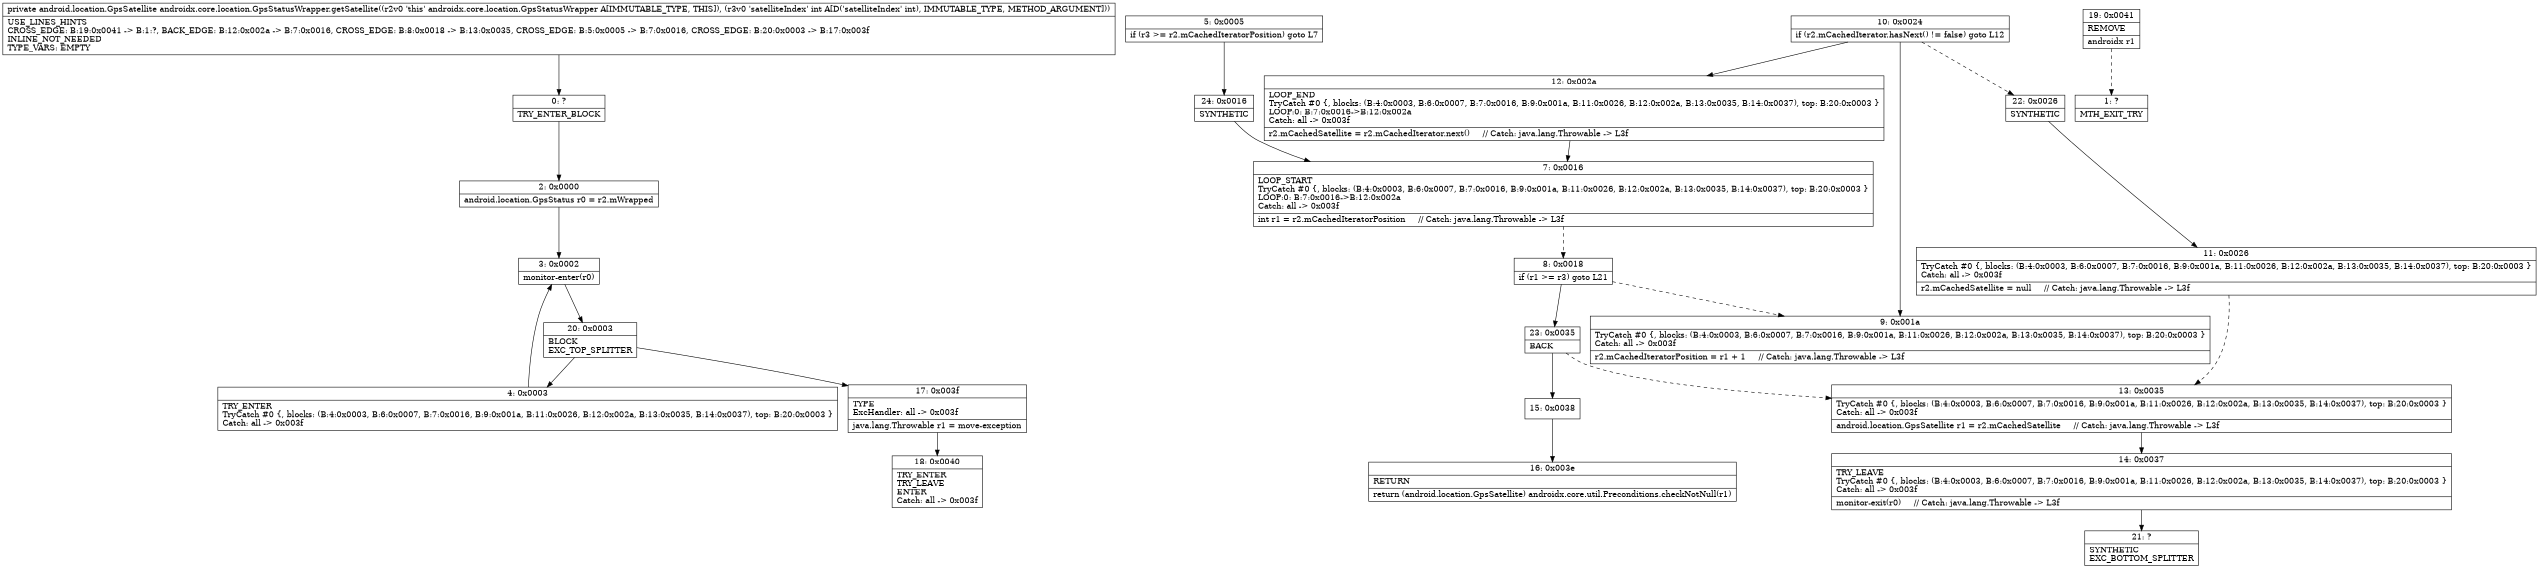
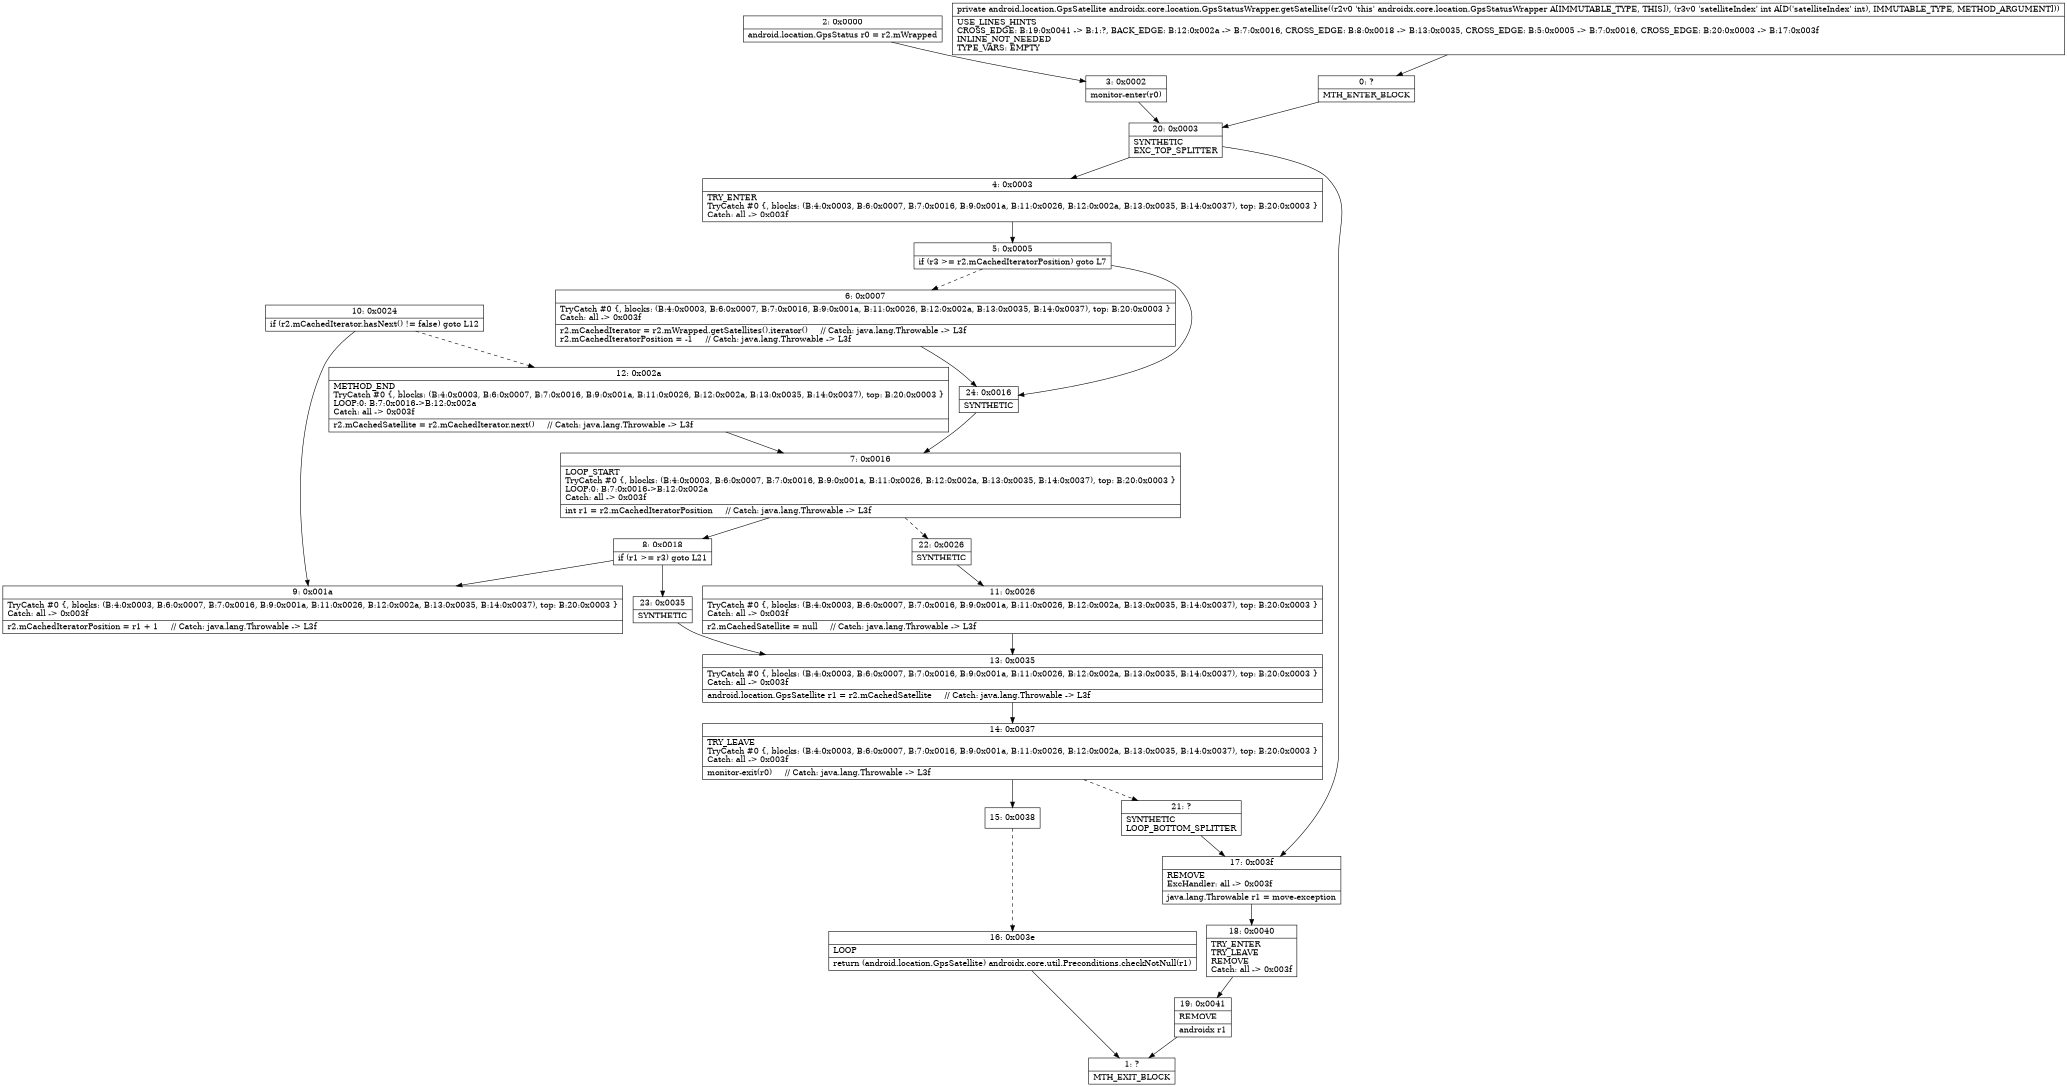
edge "10: 0x0024" -> "12: 0x002a": style solid -> dashed
edge "10: 0x0024" -> "22: 0x0026": now "7: 0x0016" -> "22: 0x0026"
edge "19: 0x0041" -> "1: ?": style dashed -> solid
node "12: 0x002a": text "LOOP_END" -> "METHOD_END"
node "0: ?": text "TRY_ENTER_BLOCK" -> "MTH_ENTER_BLOCK"
node "1: ?": text "MTH_EXIT_TRY" -> "MTH_EXIT_BLOCK"
edge "0: ?" -> "2: 0x0000": now "0: ?" -> "20: 0x0003"
edge "7: 0x0016" -> "8: 0x0018": style dashed -> solid
edge "8: 0x0018" -> "9: 0x001a": style dashed -> solid
node "6: 0x0007": added
edge "4: 0x0003" -> "3: 0x0002": now "4: 0x0003" -> "5: 0x0005"
node "20: 0x0003": text "BLOCK" -> "SYNTHETIC"
edge "11: 0x0026" -> "13: 0x0035": style dashed -> solid
node "23: 0x0035": text "BACK" -> "SYNTHETIC"
edge "23: 0x0035" -> "15: 0x0038": now "14: 0x0037" -> "15: 0x0038"
edge "23: 0x0035" -> "13: 0x0035": style dashed -> solid
node "17: 0x003f": text "TYPE" -> "REMOVE"
edge "15: 0x0038" -> "16: 0x003e": style solid -> dashed
node "16: 0x003e": text "RETURN" -> "LOOP"
node "18: 0x0040": text "ENTER" -> "REMOVE"
edge "14: 0x0037" -> "21: ?": style solid -> dashed
node "21: ?": text "EXC_BOTTOM_SPLITTER" -> "LOOP_BOTTOM_SPLITTER"
edge "21: ?" -> "17: 0x003f": added
edge "18: 0x0040" -> "19: 0x0041": added
edge "16: 0x003e" -> "1: ?": added
